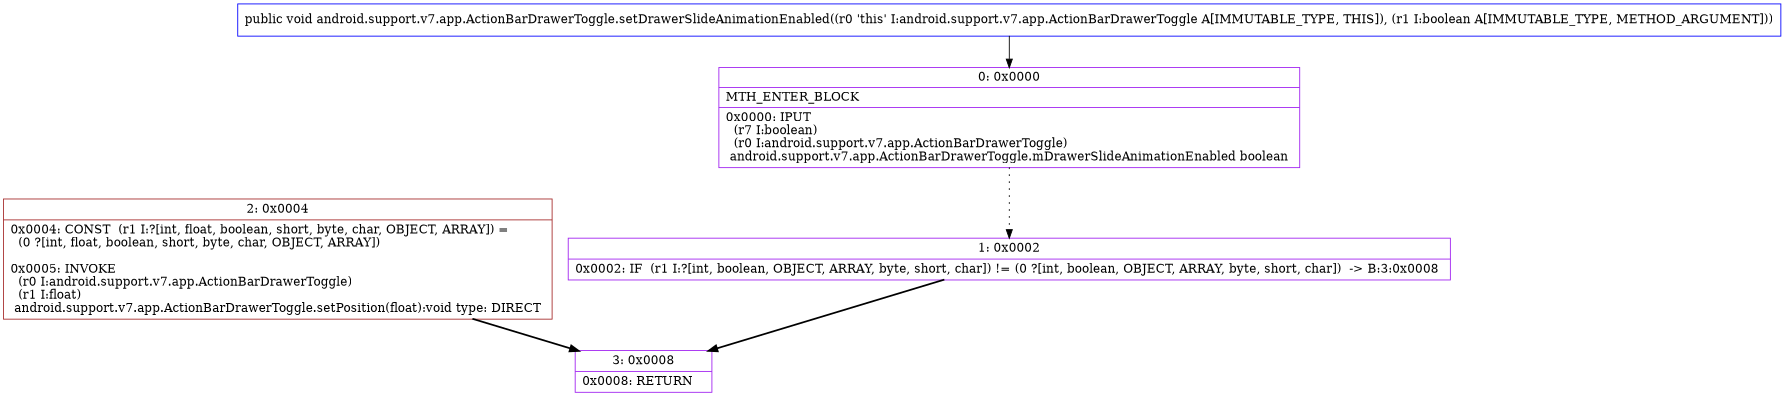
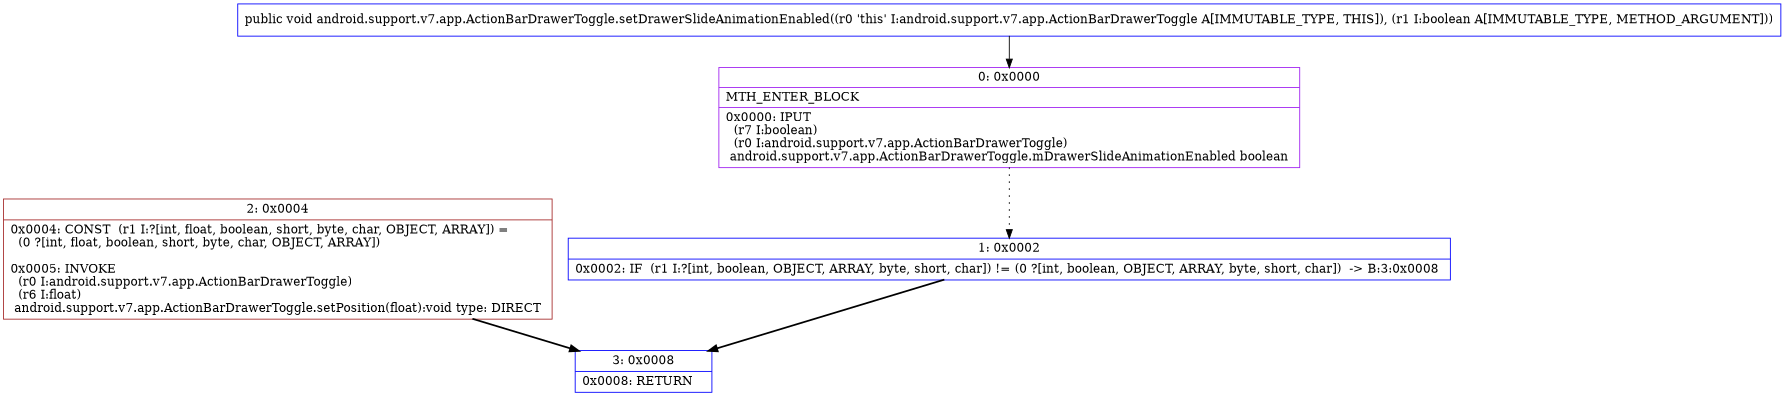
node "1: 0x0002": color purple -> blue
node "2: 0x0004": text "(r1 I:float)" -> "(r6 I:float)"
node "3: 0x0008": color purple -> blue
